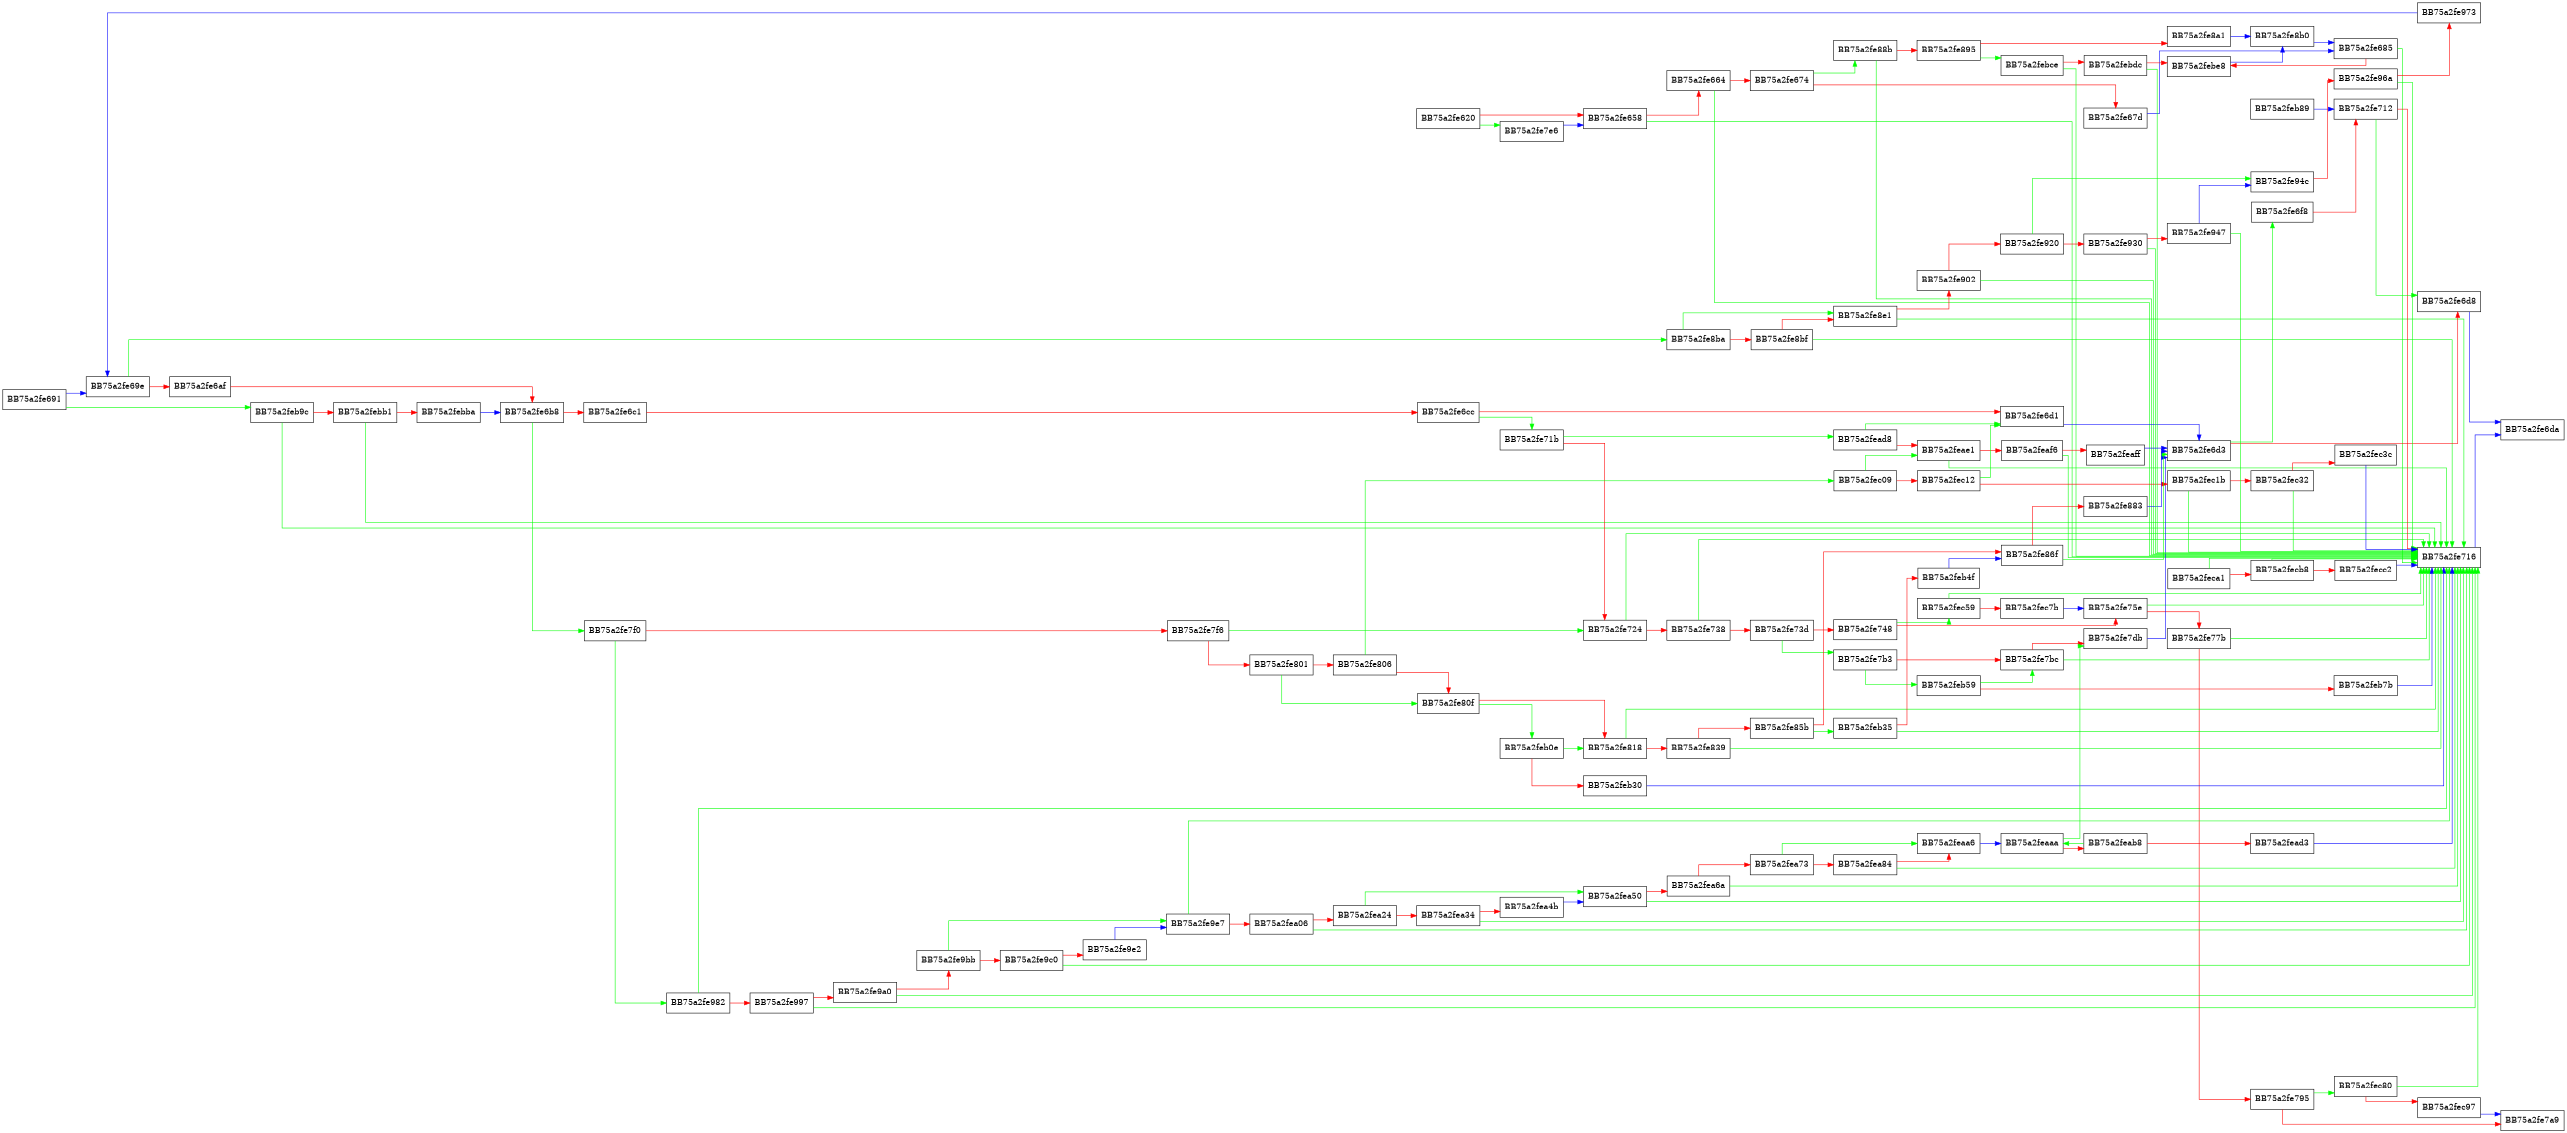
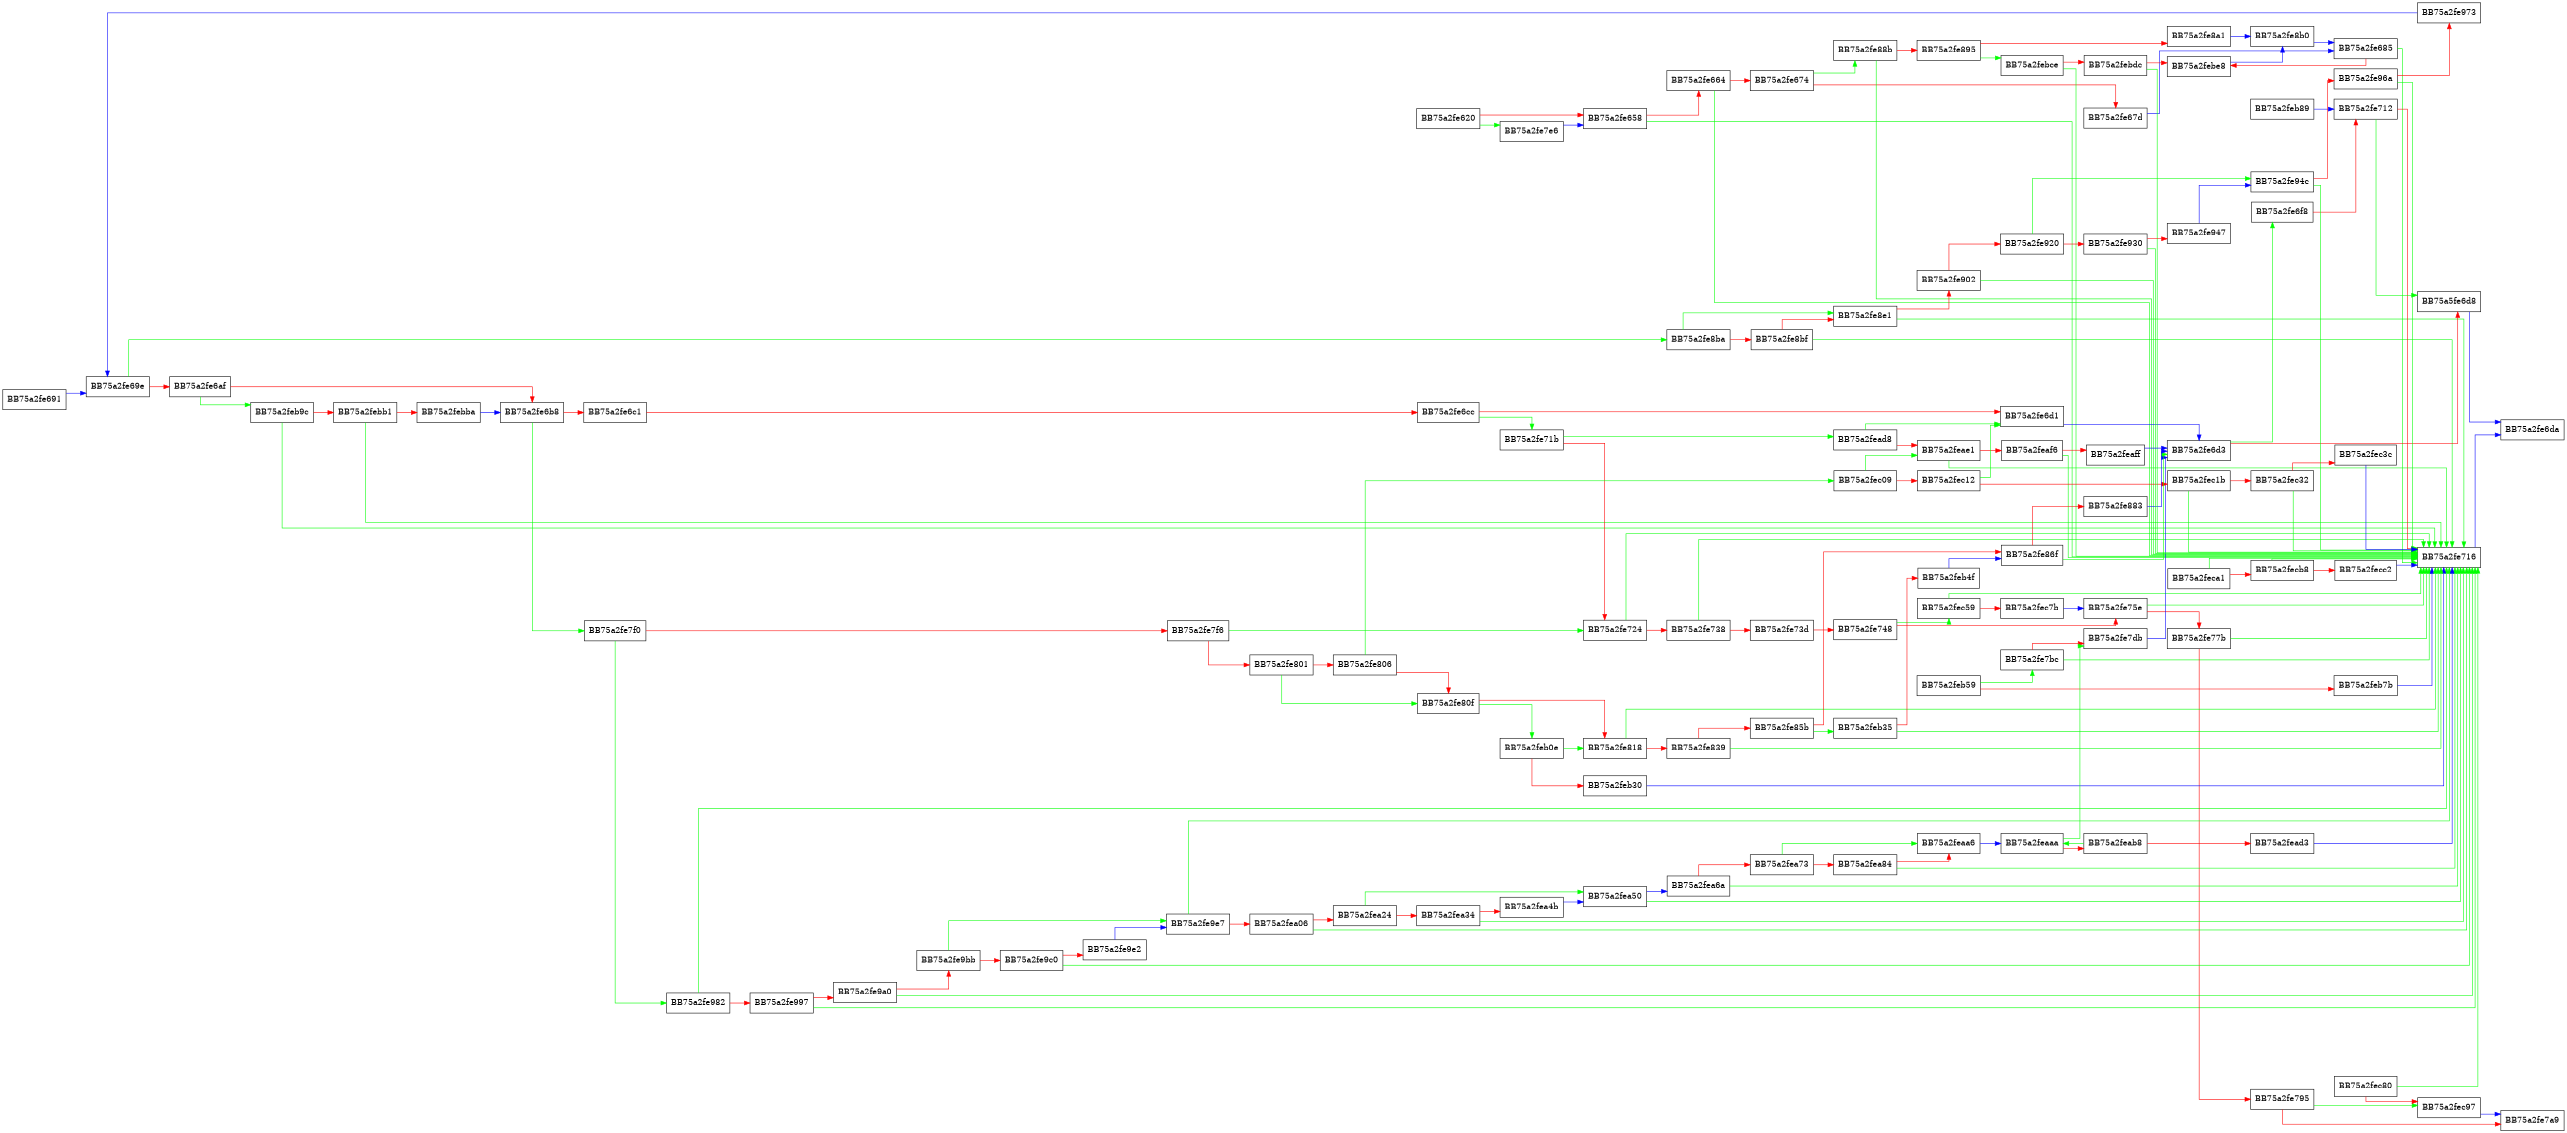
node "BB75a2fe6d8": label "BB75a2fe6d8" -> "BB75a5fe6d8"
edge "BB75a2fe691" -> "BB75a2feb9c": now "BB75a2fe6af" -> "BB75a2feb9c"
edge "BB75a2fe947" -> "BB75a2fe716": now "BB75a2fe94c" -> "BB75a2fe716"
node "BB75a2fe7b3": removed
edge "BB75a2fea50" -> "BB75a2fea6a": color red -> blue
edge "BB75a2fe795" -> "BB75a2fec80": now "BB75a2fe795" -> "BB75a2fec97"
